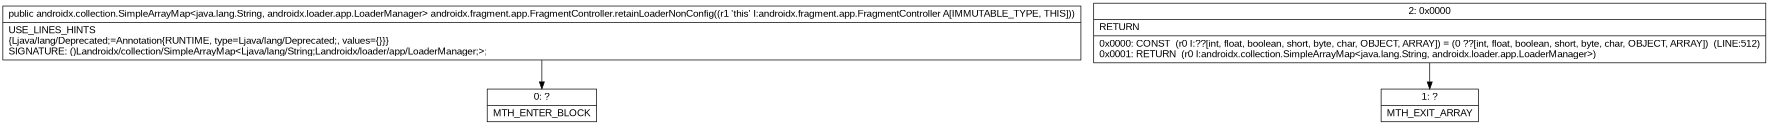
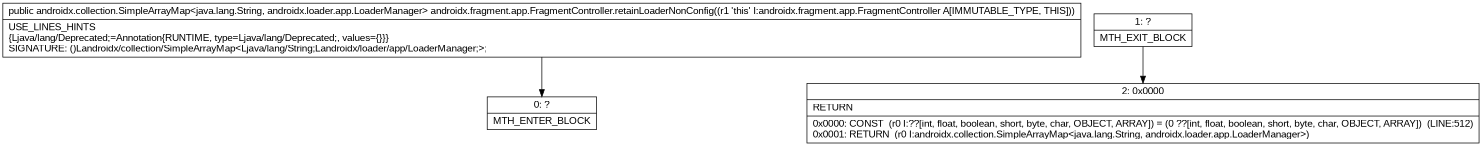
edge "2: 0x0000" -> "1: ?": reversed
node "1: ?": text "MTH_EXIT_ARRAY" -> "MTH_EXIT_BLOCK"
